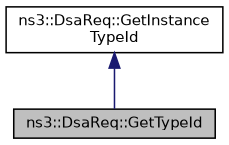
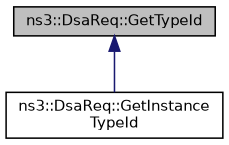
edge "ns3::DsaReq::GetTypeId" -> "ns3::DsaReq::GetInstance TypeId": reversed
